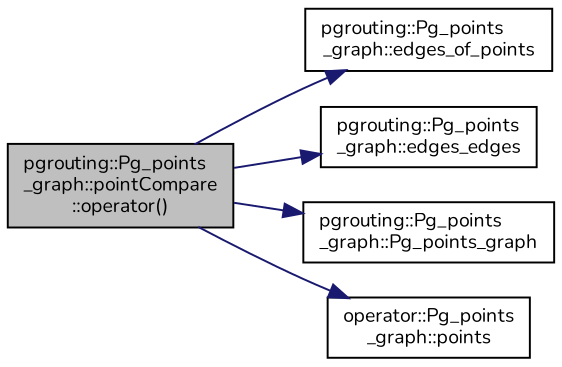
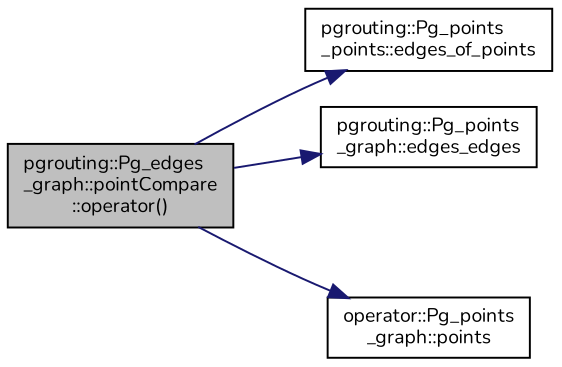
node "pgrouting::Pg_points _graph::edges_of_points": label "pgrouting::Pg_points _graph::edges_of_points" -> "pgrouting::Pg_points _points::edges_of_points"
node "pgrouting::Pg_points _graph::pointCompare ::operator()": label "pgrouting::Pg_points _graph::pointCompare ::operator()" -> "pgrouting::Pg_edges _graph::pointCompare ::operator()"
node "pgrouting::Pg_points _graph::Pg_points_graph": removed
